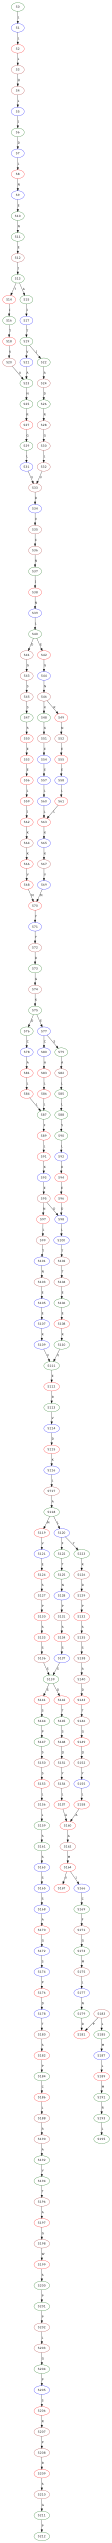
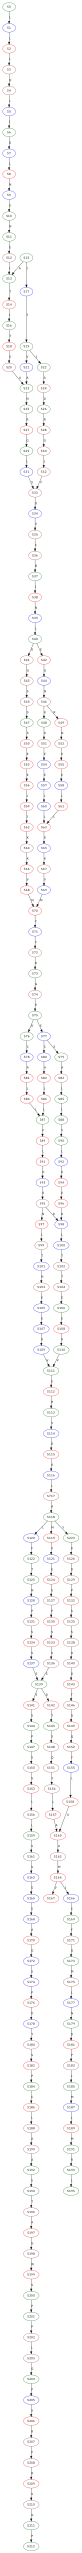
edge "S13" -> "S15": reversed
edge "S120" -> "S223": now "S118" -> "S223"
edge "S183" -> "S181": reversed
